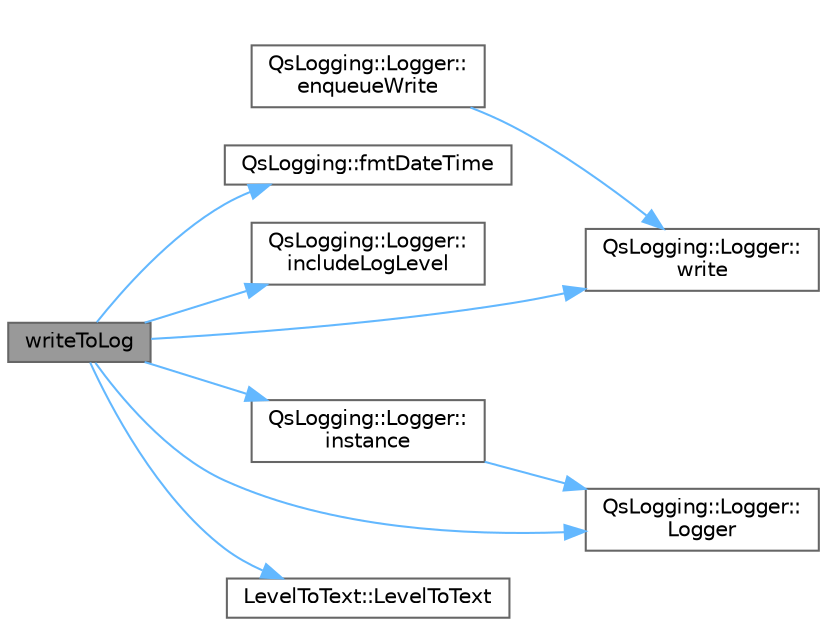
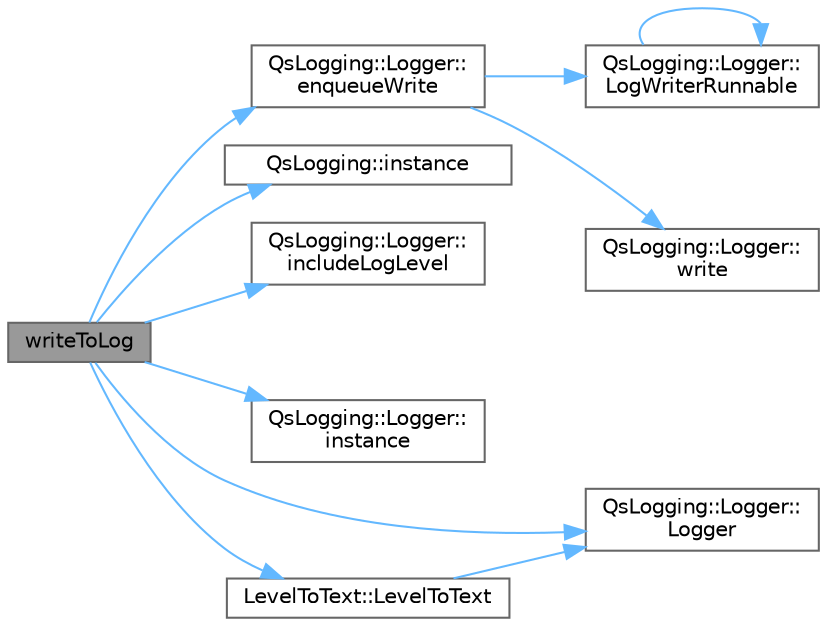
node "QsLogging::Logger:: LogWriterRunnable": added
node "QsLogging::fmtDateTime": label "QsLogging::fmtDateTime" -> "QsLogging::instance"
edge "writeToLog" -> "QsLogging::Logger:: write": now "writeToLog" -> "QsLogging::Logger:: enqueueWrite"
edge "QsLogging::Logger:: instance" -> "QsLogging::Logger:: Logger": now "LevelToText::LevelToText" -> "QsLogging::Logger:: Logger"
